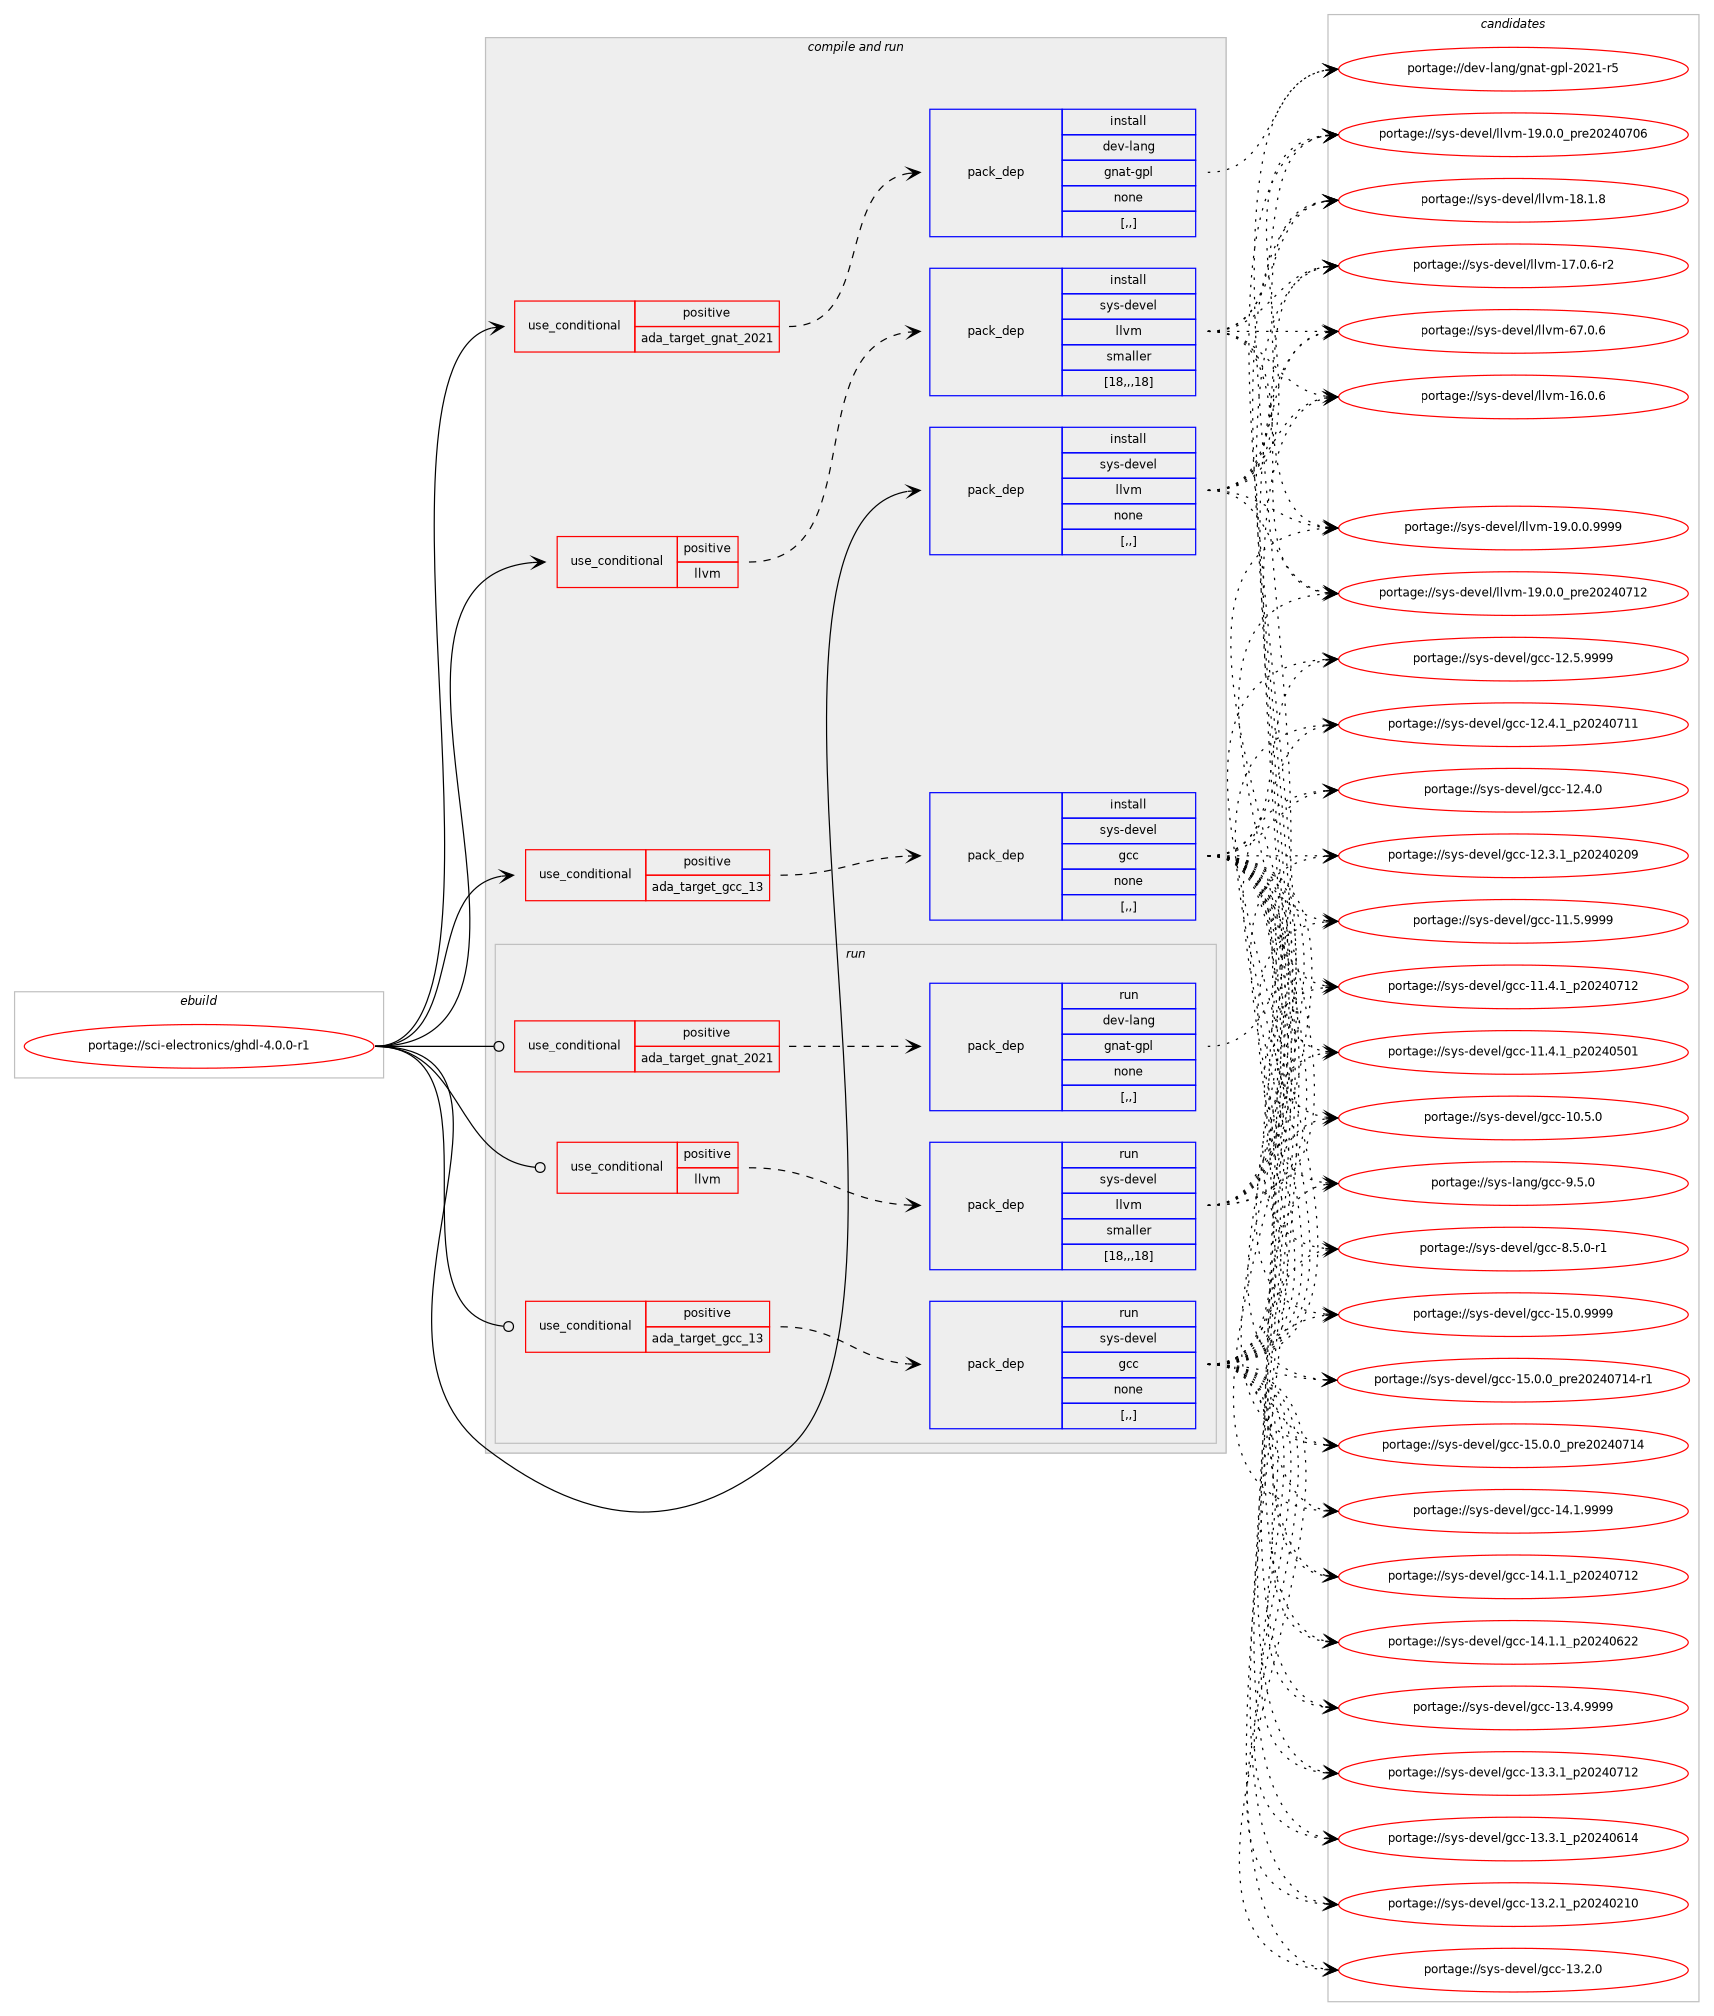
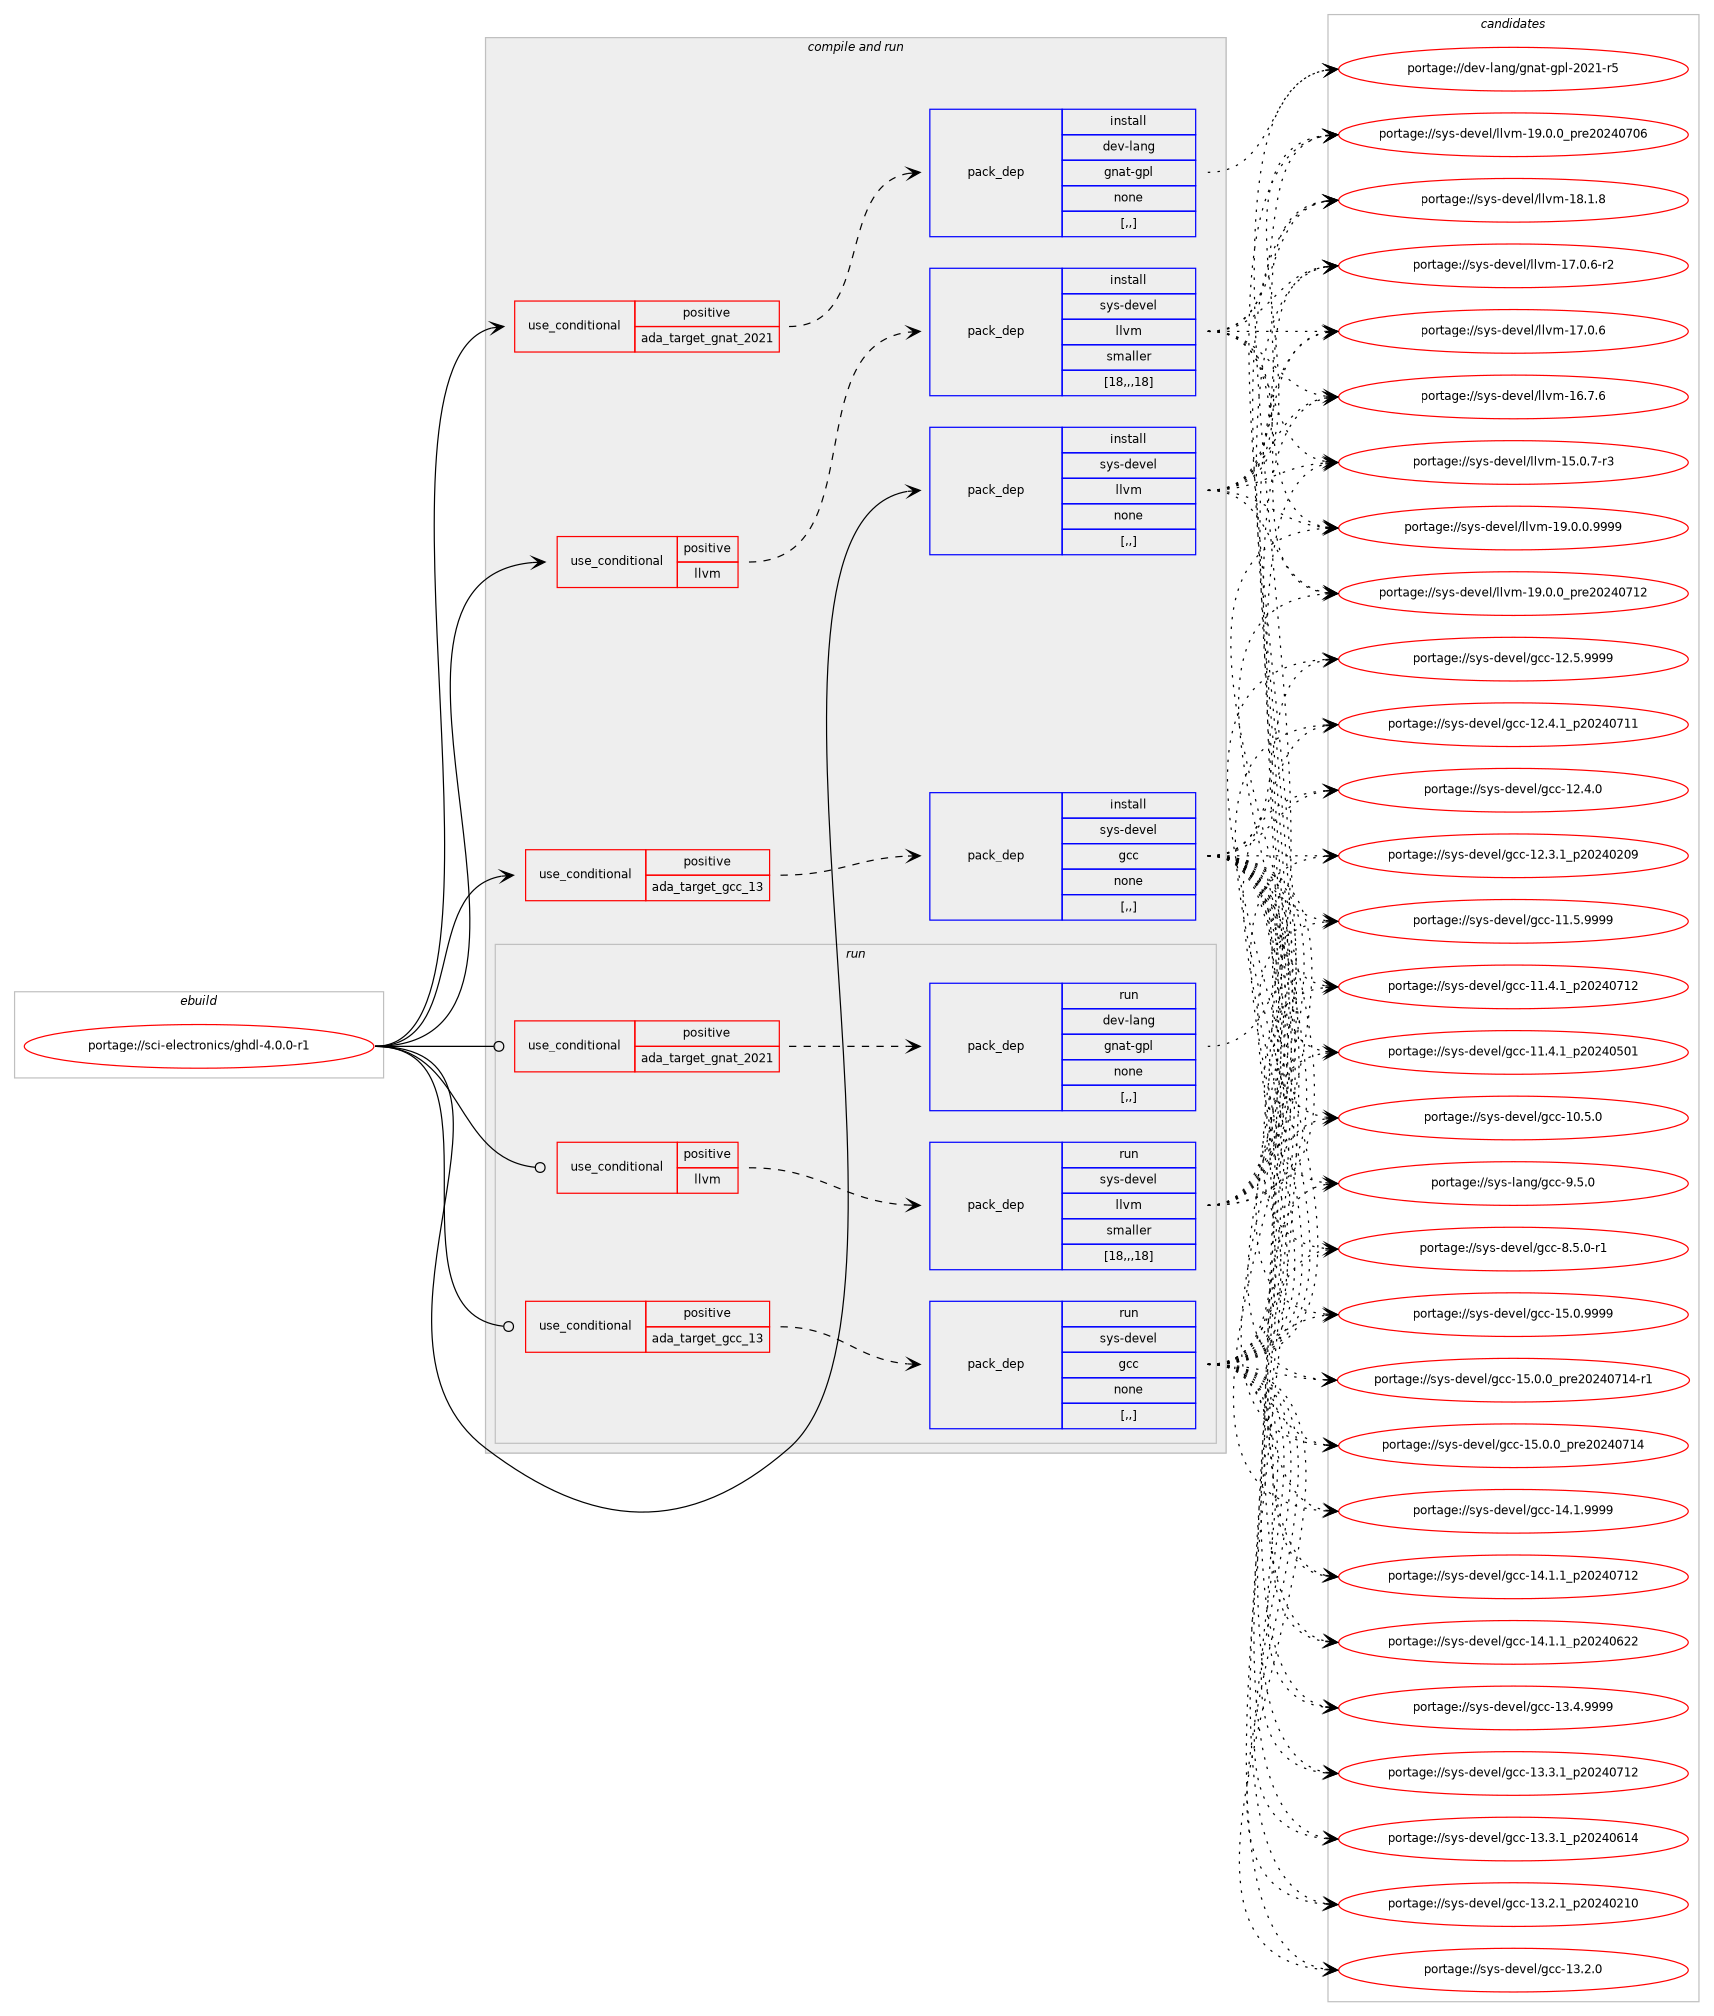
node "portage://sys-devel/llvm-67.0.6": label "portage://sys-devel/llvm-67.0.6" -> "portage://sys-devel/llvm-17.0.6"
node "portage://sys-devel/llvm-16.0.6": label "portage://sys-devel/llvm-16.0.6" -> "portage://sys-devel/llvm-16.7.6"
node "portage://sys-devel/llvm-15.0.7-r3": added
